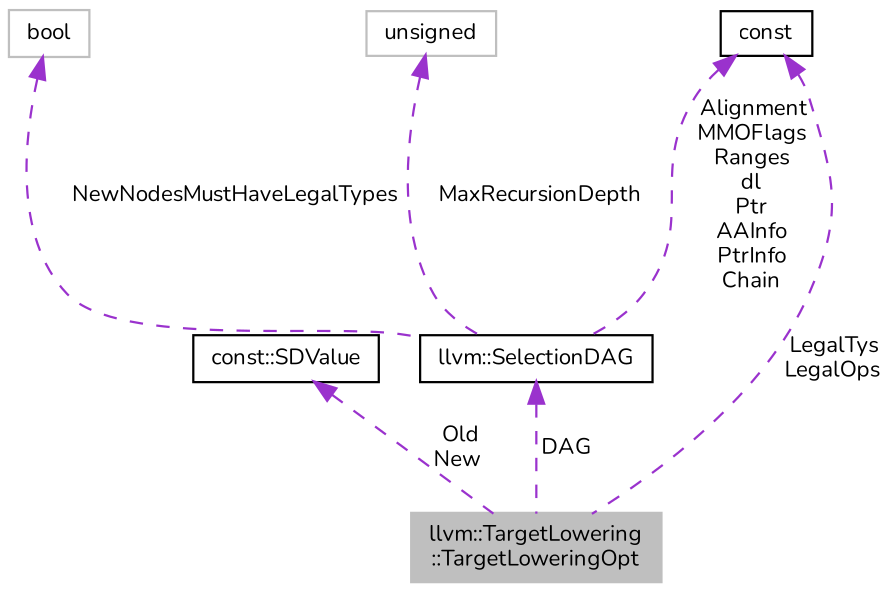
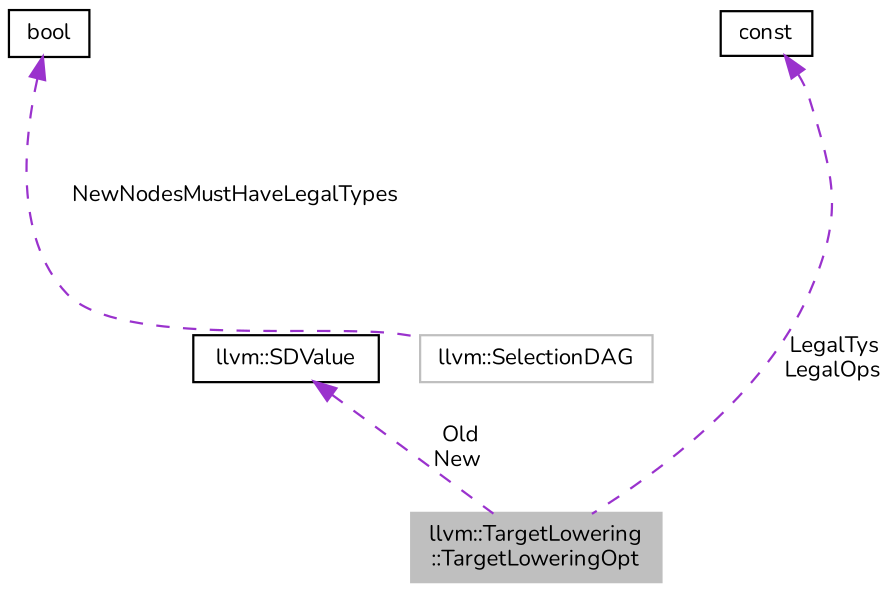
node "bool": color grey75 -> black
node "unsigned": removed
edge "llvm::SelectionDAG" -> "const": removed, label "Alignment MMOFlags Ranges dl Ptr AAInfo PtrInfo Chain"
node "const::SDValue": label "const::SDValue" -> "llvm::SDValue"
node "llvm::SelectionDAG": color black -> grey75
edge "llvm::TargetLowering ::TargetLoweringOpt" -> "llvm::SelectionDAG": removed, label "DAG"
